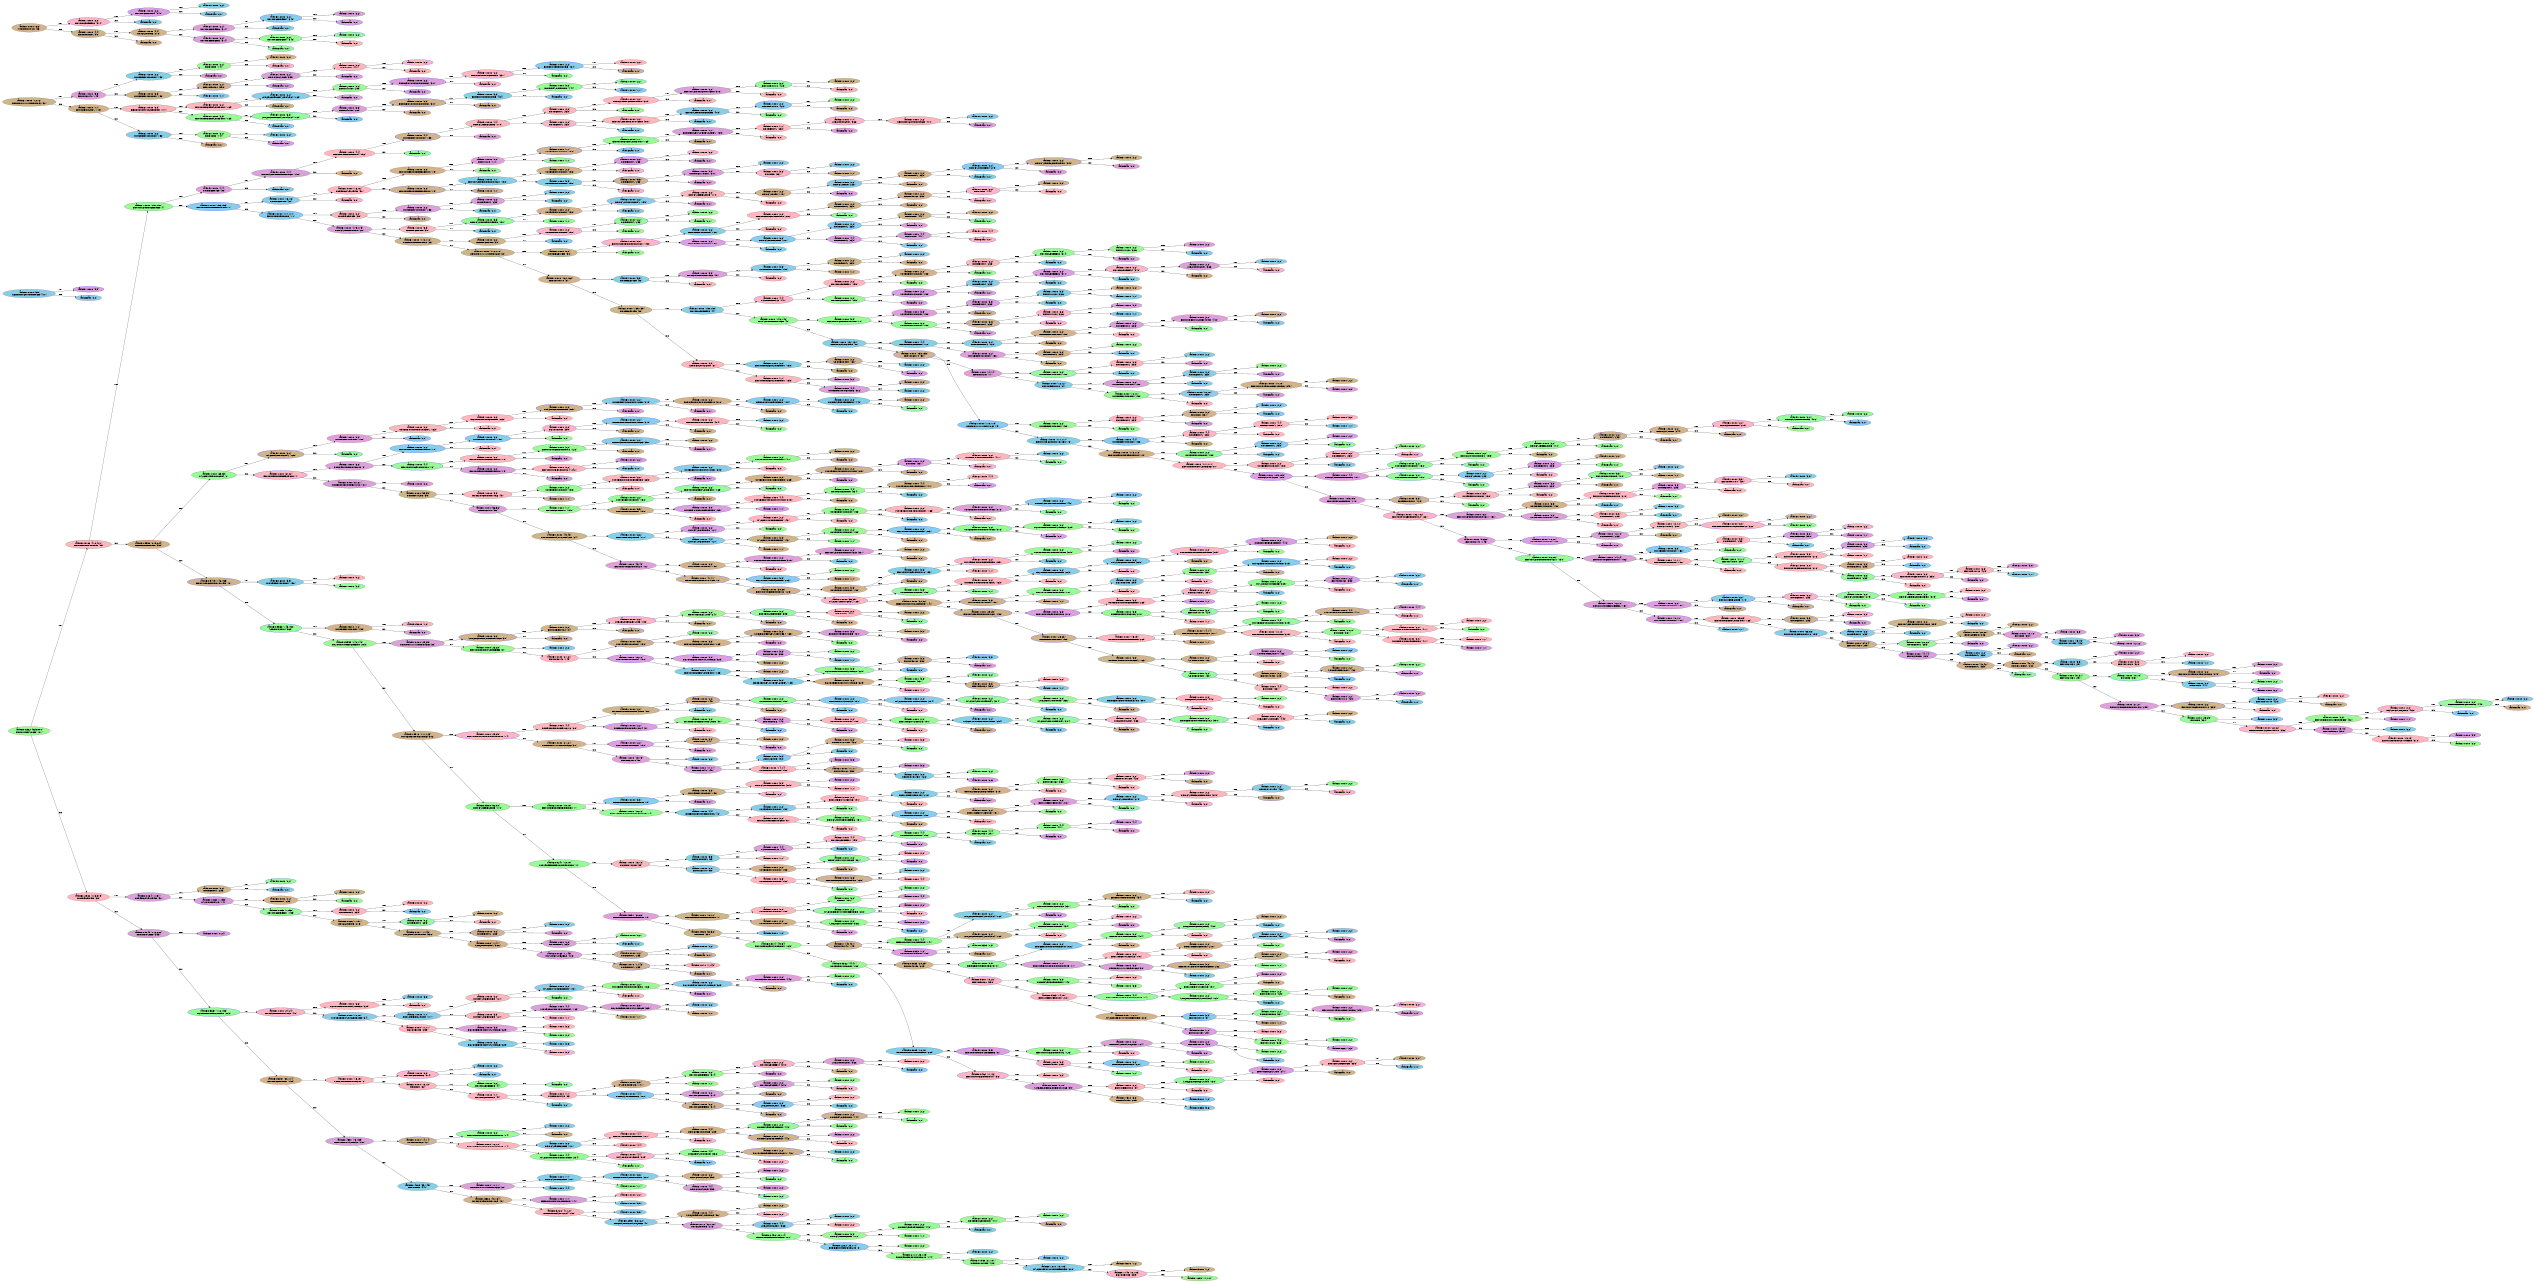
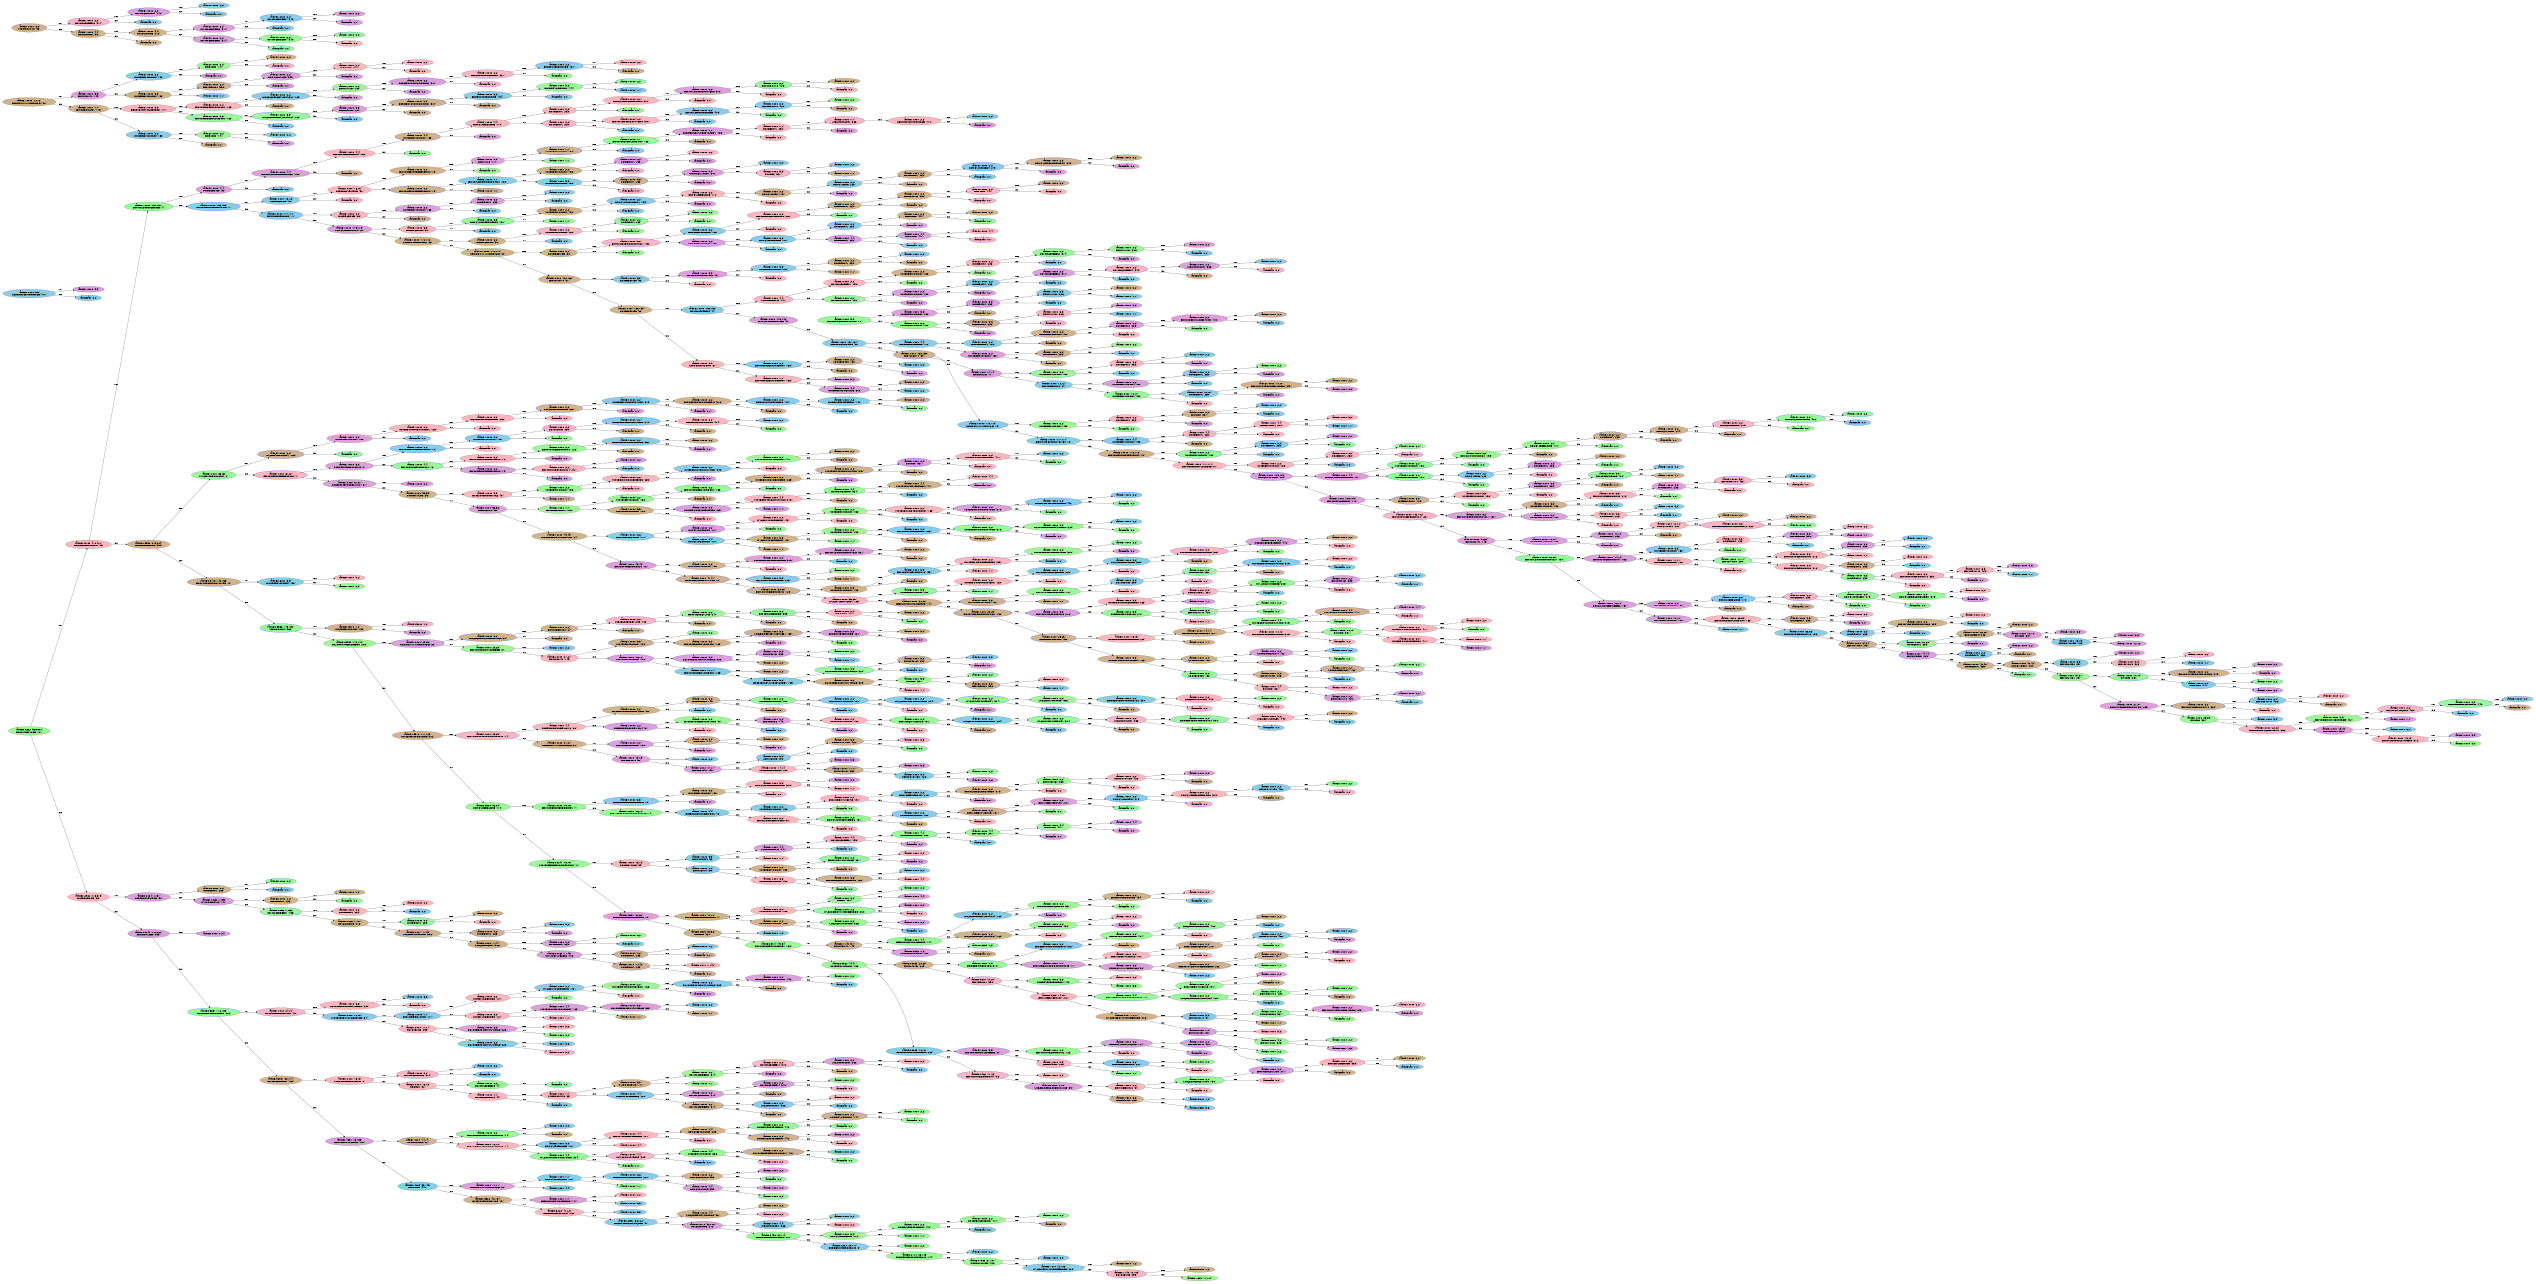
node "ratio=1.0000 (146/146) INVESTMENT_ADVICE (48)": fillcolor palegreen -> plum
edge "ratio=1.0000 (146/146) INVESTMENT_ADVICE (48)" -> "ratio=1.0000 (9/9) FROM_LOCAL_NOVOWEL (78)": removed, label "Yes"
edge "ratio=1.0000 (15/15) MIME_BOUND_NEXTPART (265)" -> "ratio=1.0000 (14/14) HTML_IMAGE_ONLY_28 (271)": arrowhead normal -> tee
edge "ratio=1.0000 (10/10) HTML_TEXT_AFTER_BODY (7)" -> "ratio=1.0000 (8/8) MIME_HTML_ONLY (158)": reversed
node "ratio=1.0000 (14/14) MONEY_BACK (12)": label "ratio=1.0000 (14/14) MONEY_BACK (12)" -> "nan=1.0000 (14/14) MONEY_BACK (12)"
